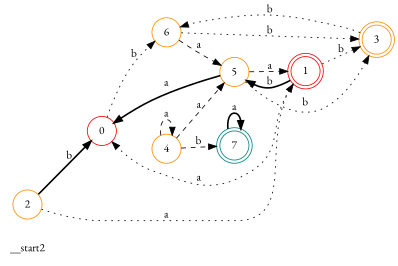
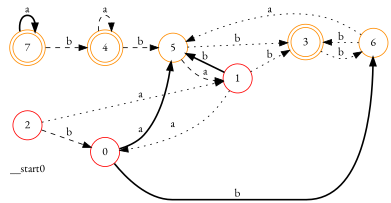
edge "6" -> "5": style dashed -> dotted
node "1": shape doublecircle -> circle
edge "0" -> "6": style dotted -> bold
edge "5" -> "0": reversed
edge "4" -> "5": label "a" -> "b"
node "7": color teal -> darkorange
edge "4" -> "7": reversed
node "4": shape circle -> doublecircle
edge "2" -> "0": style bold -> dashed
node "2": color darkorange -> red
node "__start2": label "__start2" -> "__start0"
